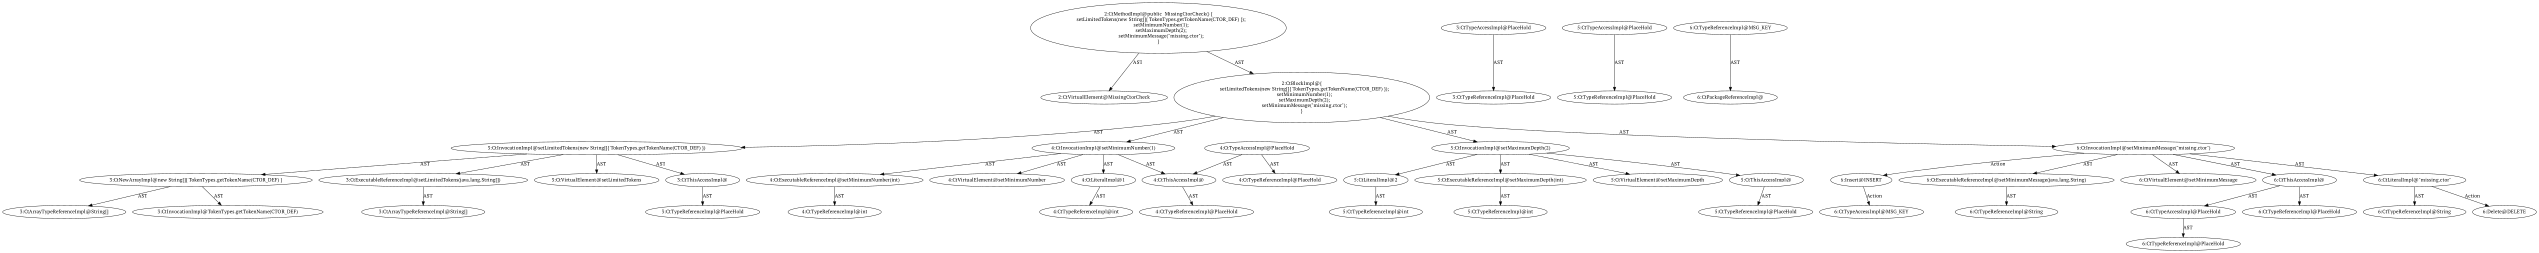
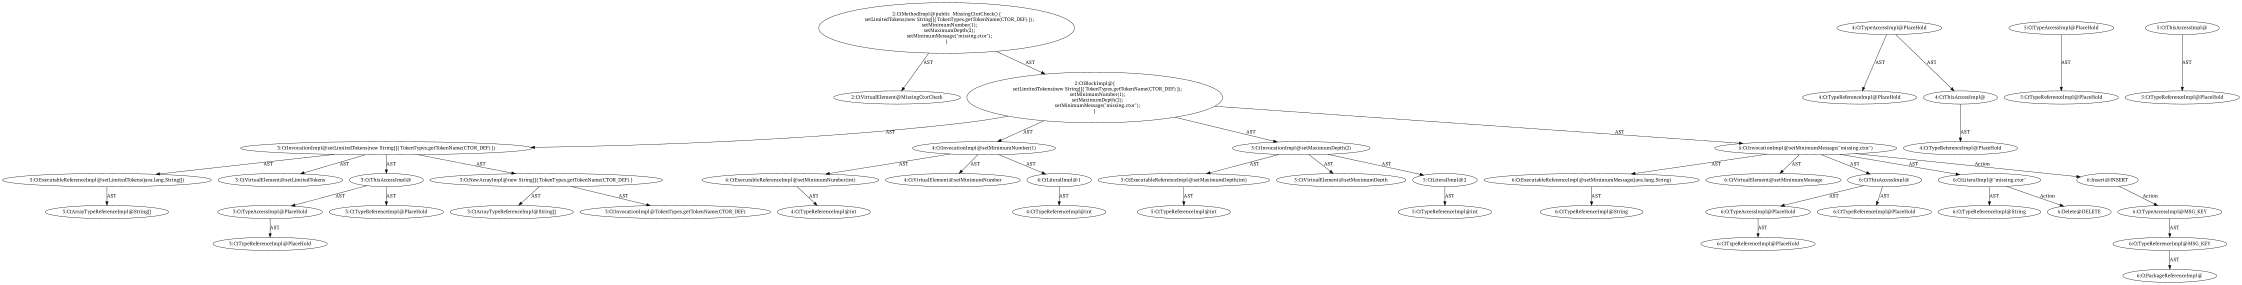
edge "5:CtInvocationImpl@setMaximumDepth(2)" -> "5:CtThisAccessImpl@": removed, label "AST"
edge "4:CtInvocationImpl@setMinimumNumber(1)" -> "4:CtThisAccessImpl@": removed, label "AST"
edge "3:CtThisAccessImpl@" -> "3:CtTypeAccessImpl@PlaceHold": added, label "AST"
edge "6:CtTypeAccessImpl@MSG_KEY" -> "6:CtTypeReferenceImpl@MSG_KEY": added, label "AST"
